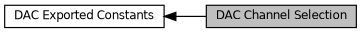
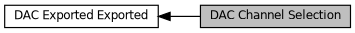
node "DAC Exported Constants": label "DAC Exported Constants" -> "DAC Exported Exported"
